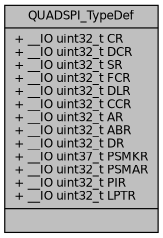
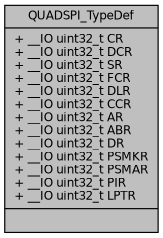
node "QUADSPI_TypeDef": text "+ __IO uint37_t PSMKR" -> "+ __IO uint32_t PSMKR"
